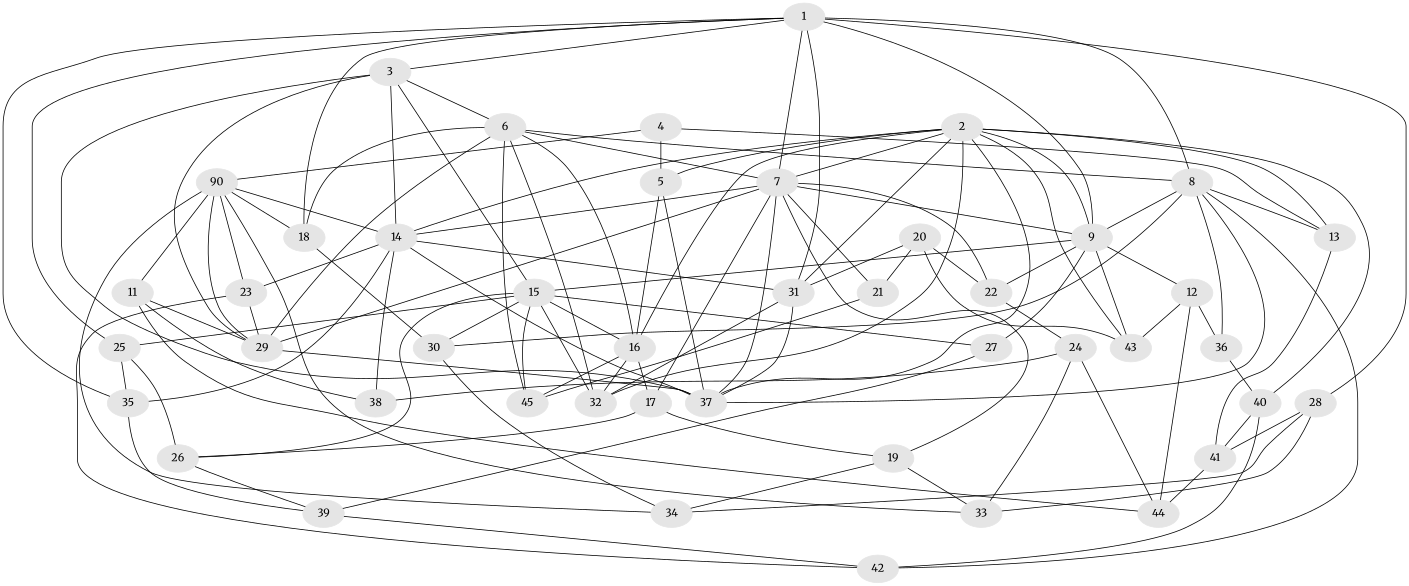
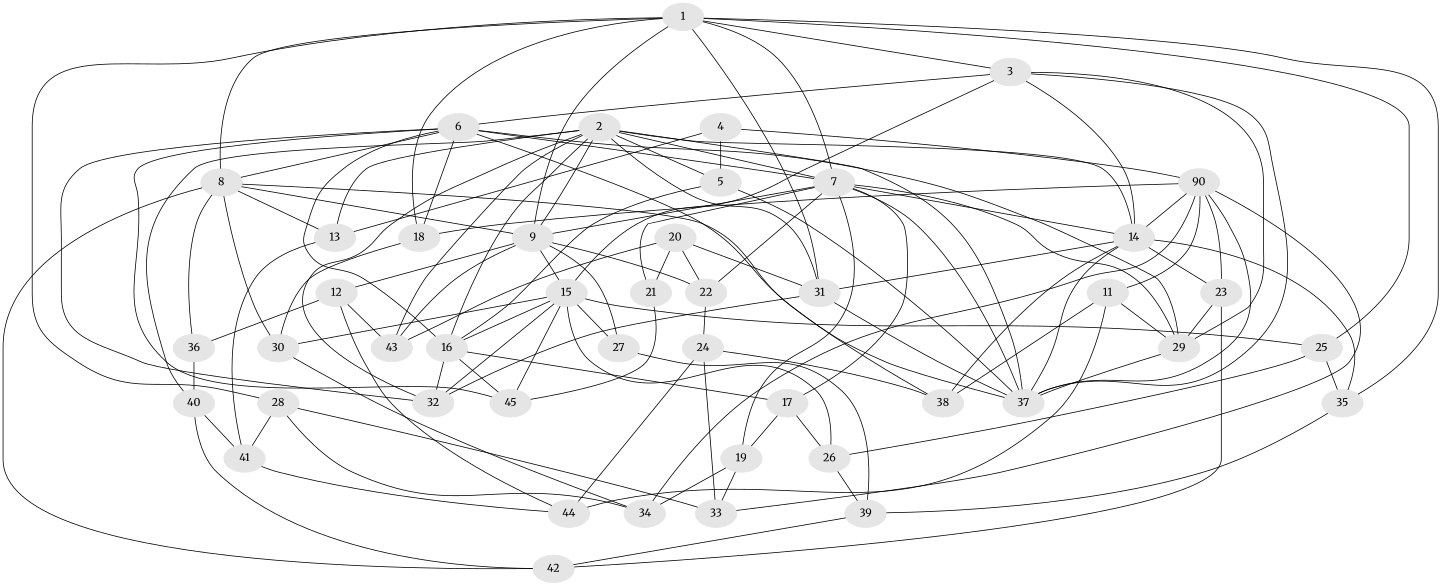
edge "6" -- "38": added
edge "90" -- "29": now "90" -- "37"
